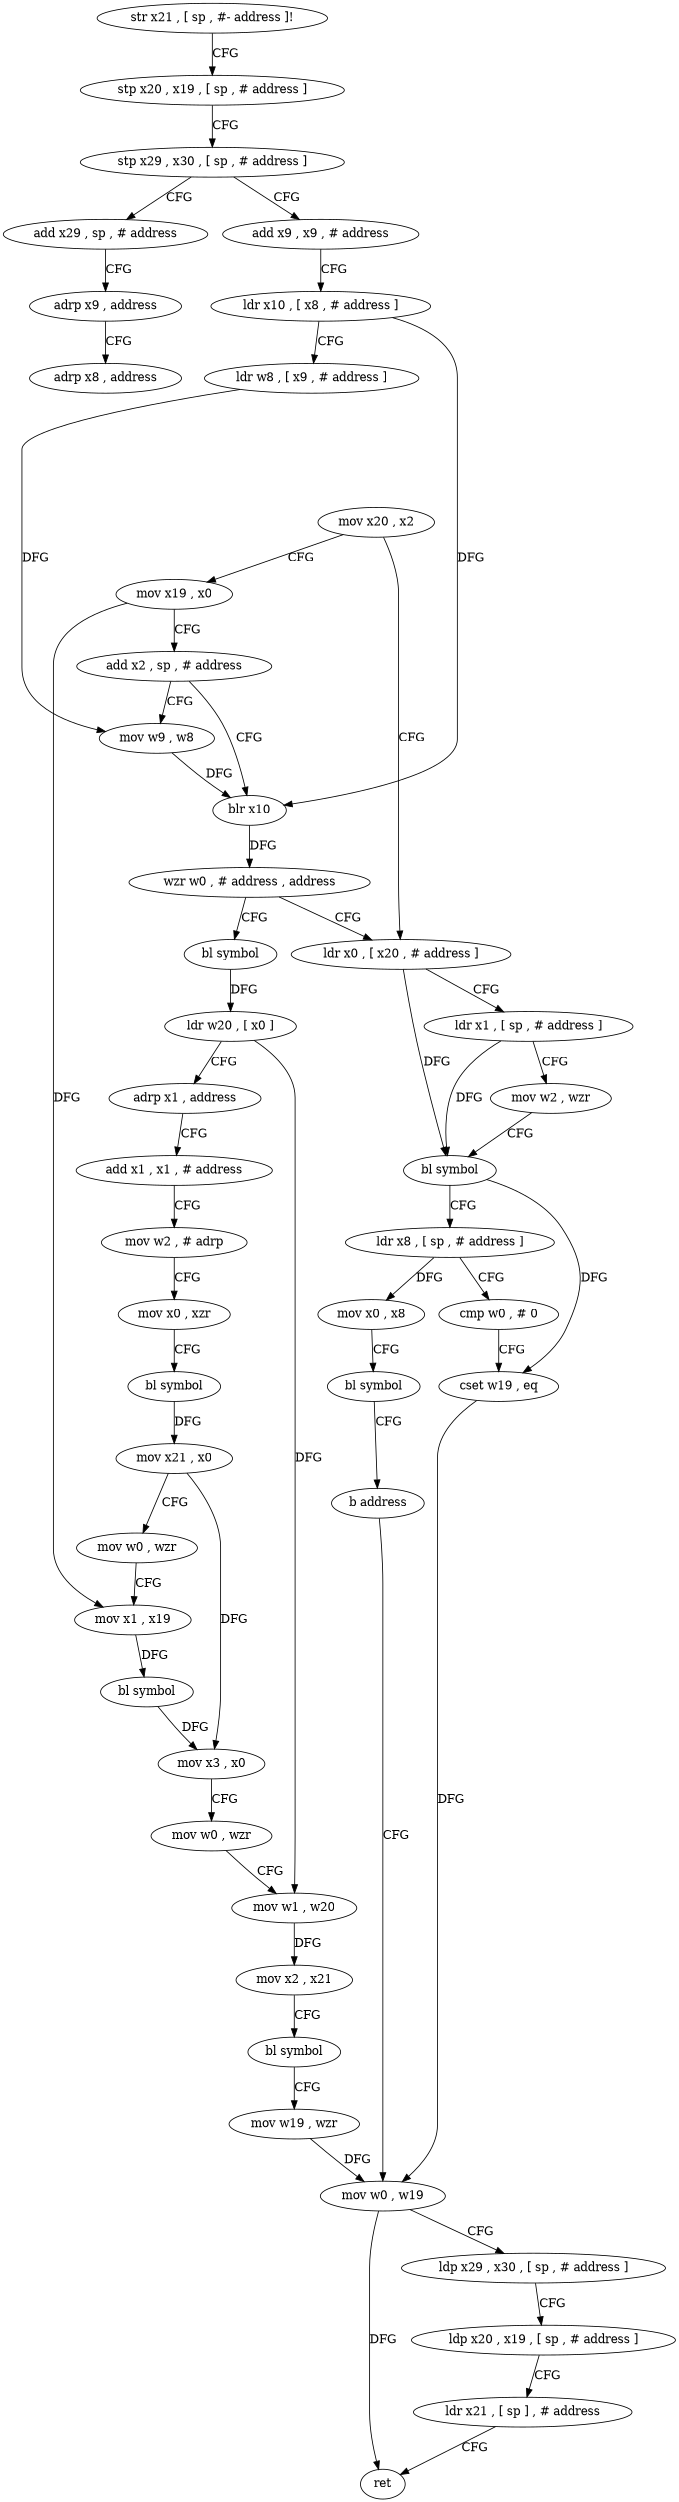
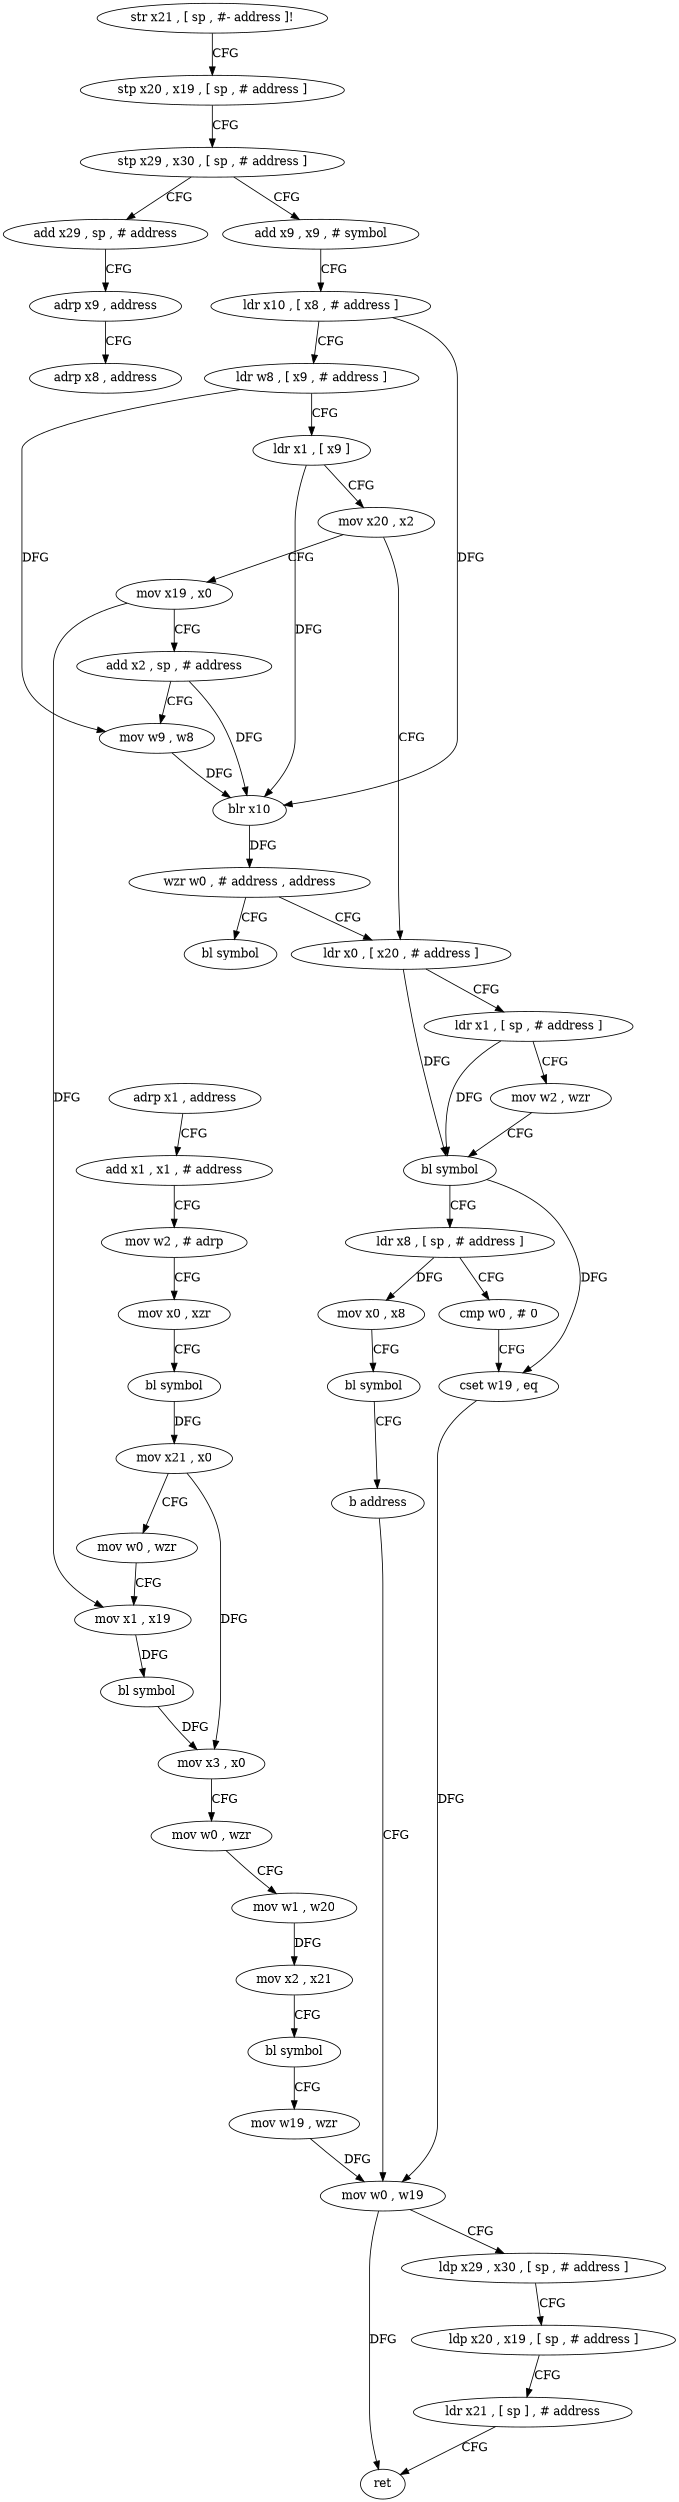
node "add x9 , x9 , # address": label "add x9 , x9 , # address" -> "add x9 , x9 , # symbol"
node "ldr x1 , [ x9 ]": added
edge "add x2 , sp , # address" -> "blr x10": label "CFG" -> "DFG"
node "ldr w20 , [ x0 ]": removed
